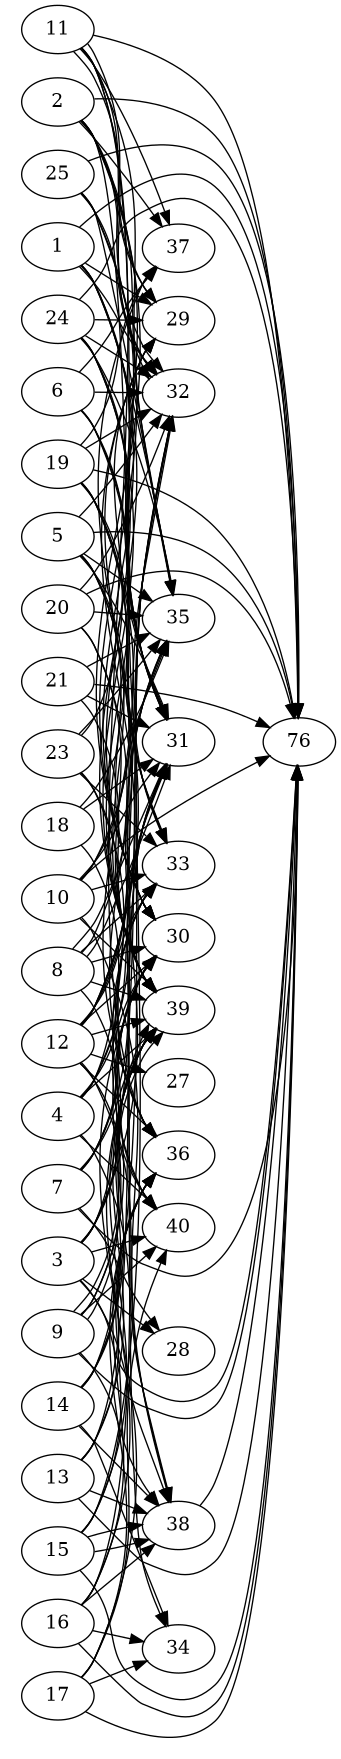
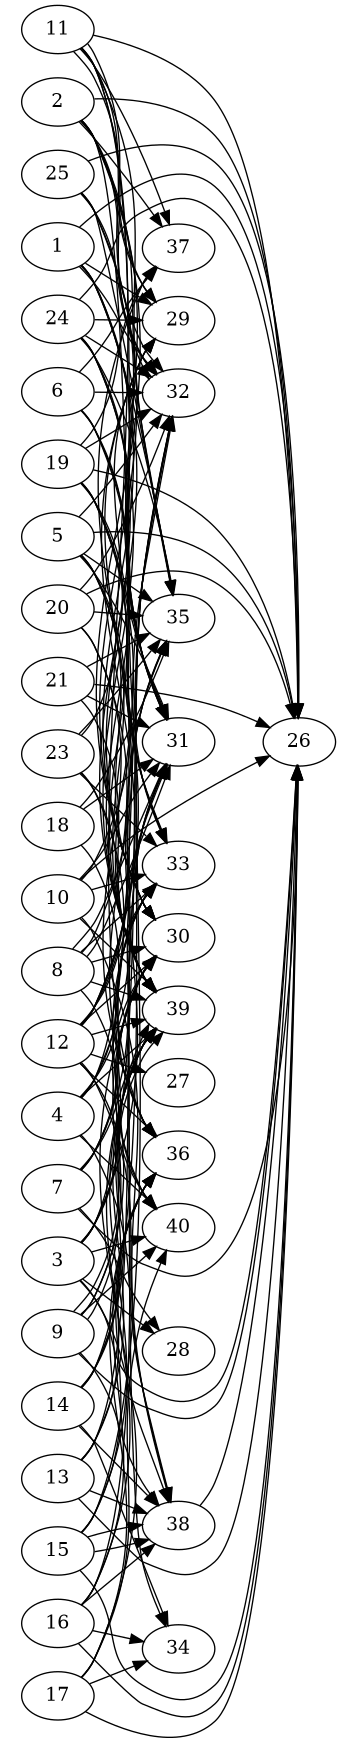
node "76": label "76" -> "26"
edge "10" -> "35": removed
edge "4" -> "31": now "4" -> "33"
